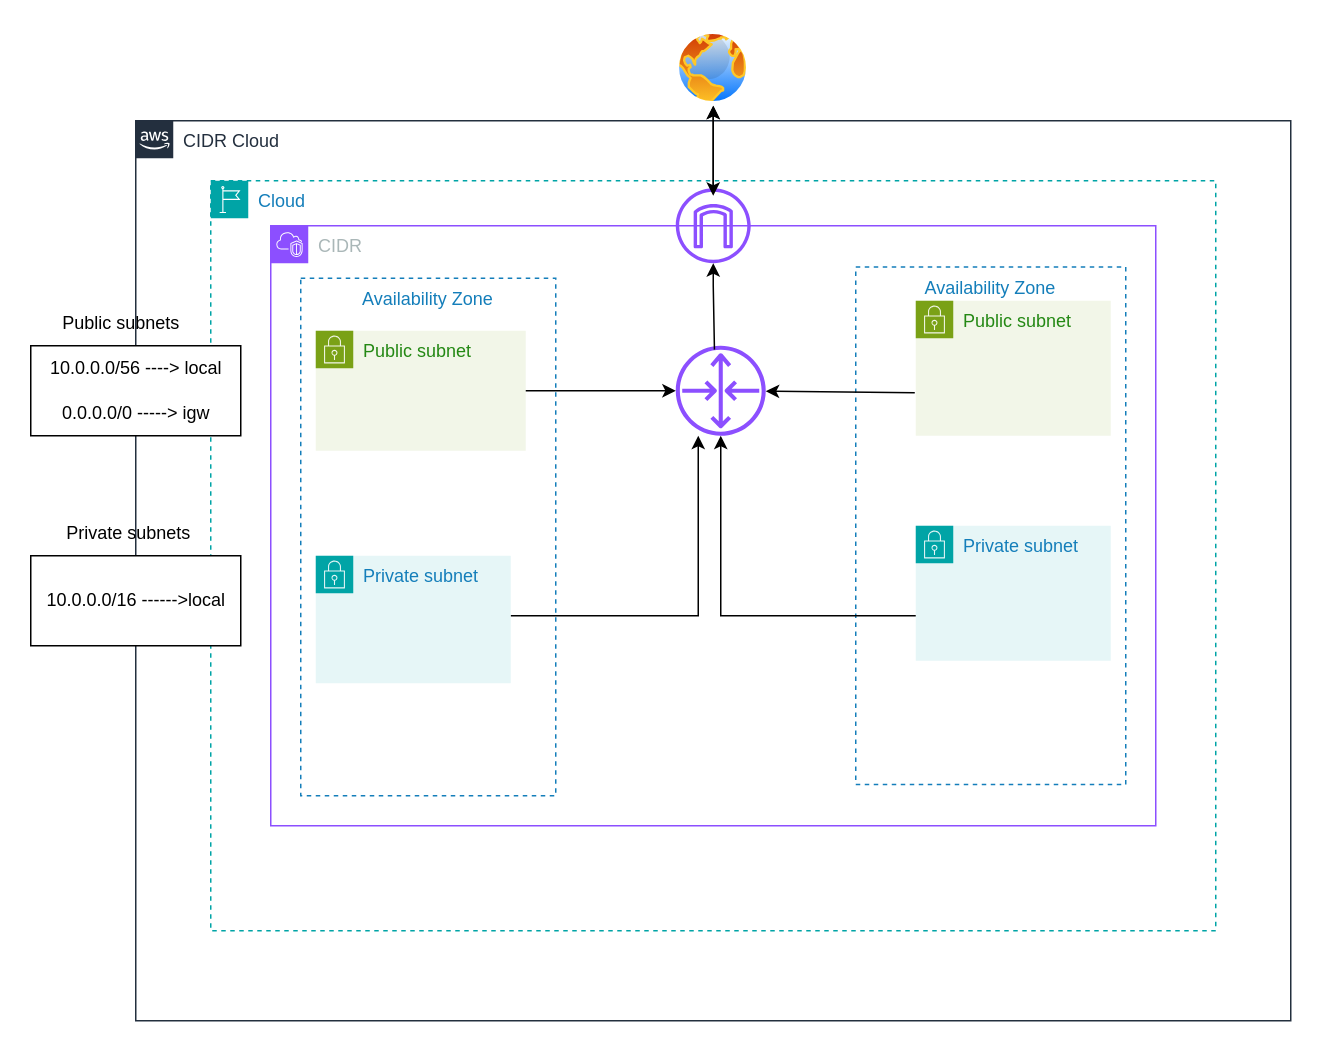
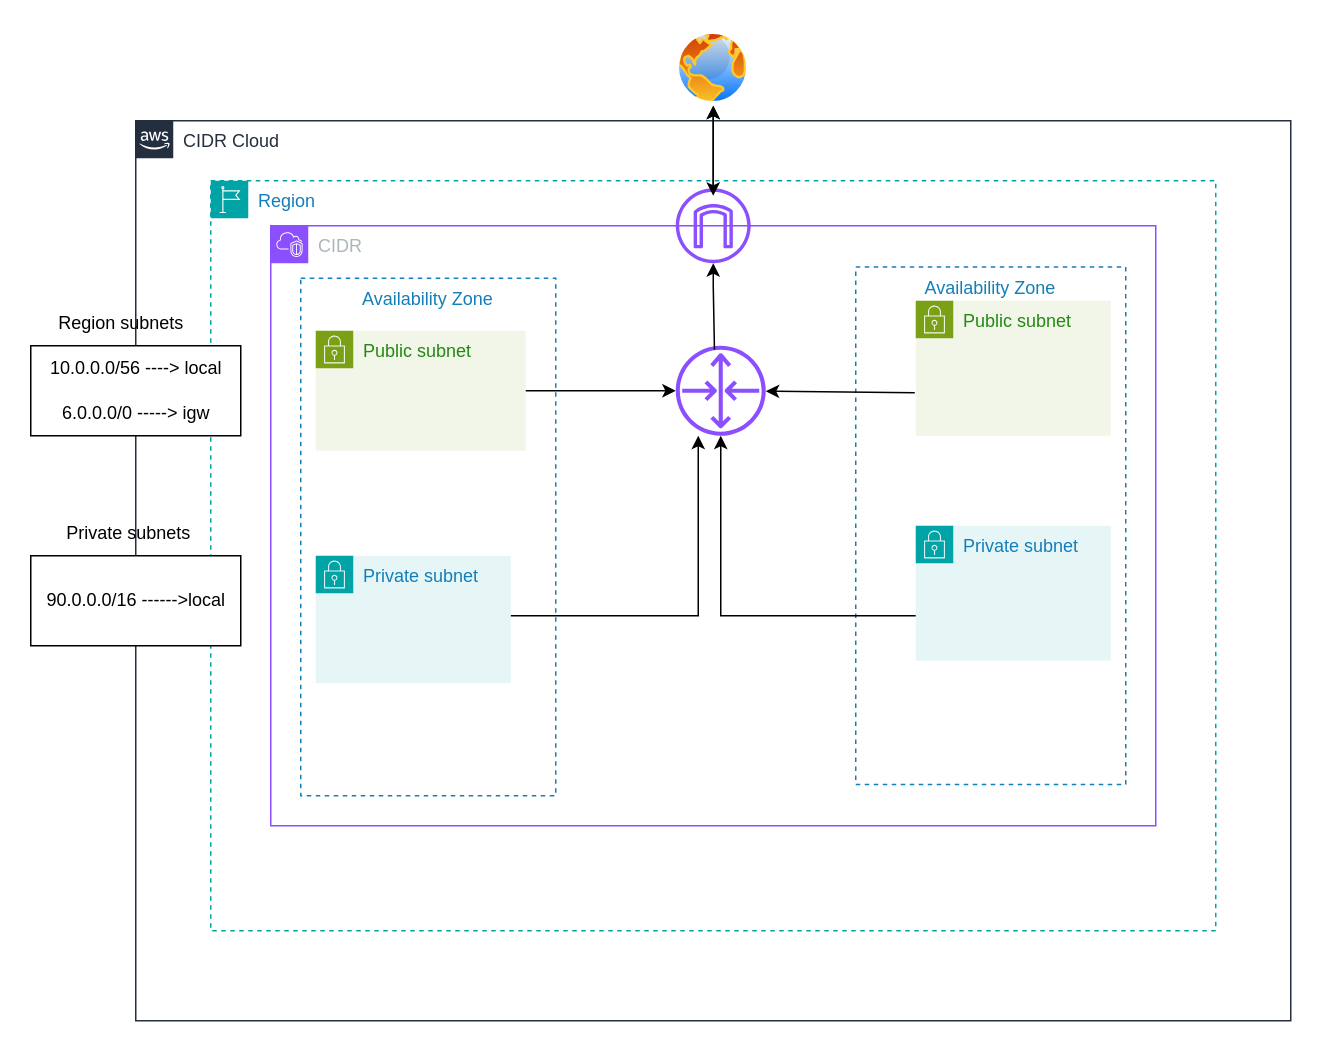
node "Cloud": label "Cloud" -> "Region"
node "Public subnets": label "Public subnets" -> "Region subnets"
node "0.0.0.0/0 -----> igw": label "0.0.0.0/0 -----> igw" -> "6.0.0.0/0 -----> igw"
node "10.0.0.0/16 ------>local": label "10.0.0.0/16 ------>local" -> "90.0.0.0/16 ------>local"
